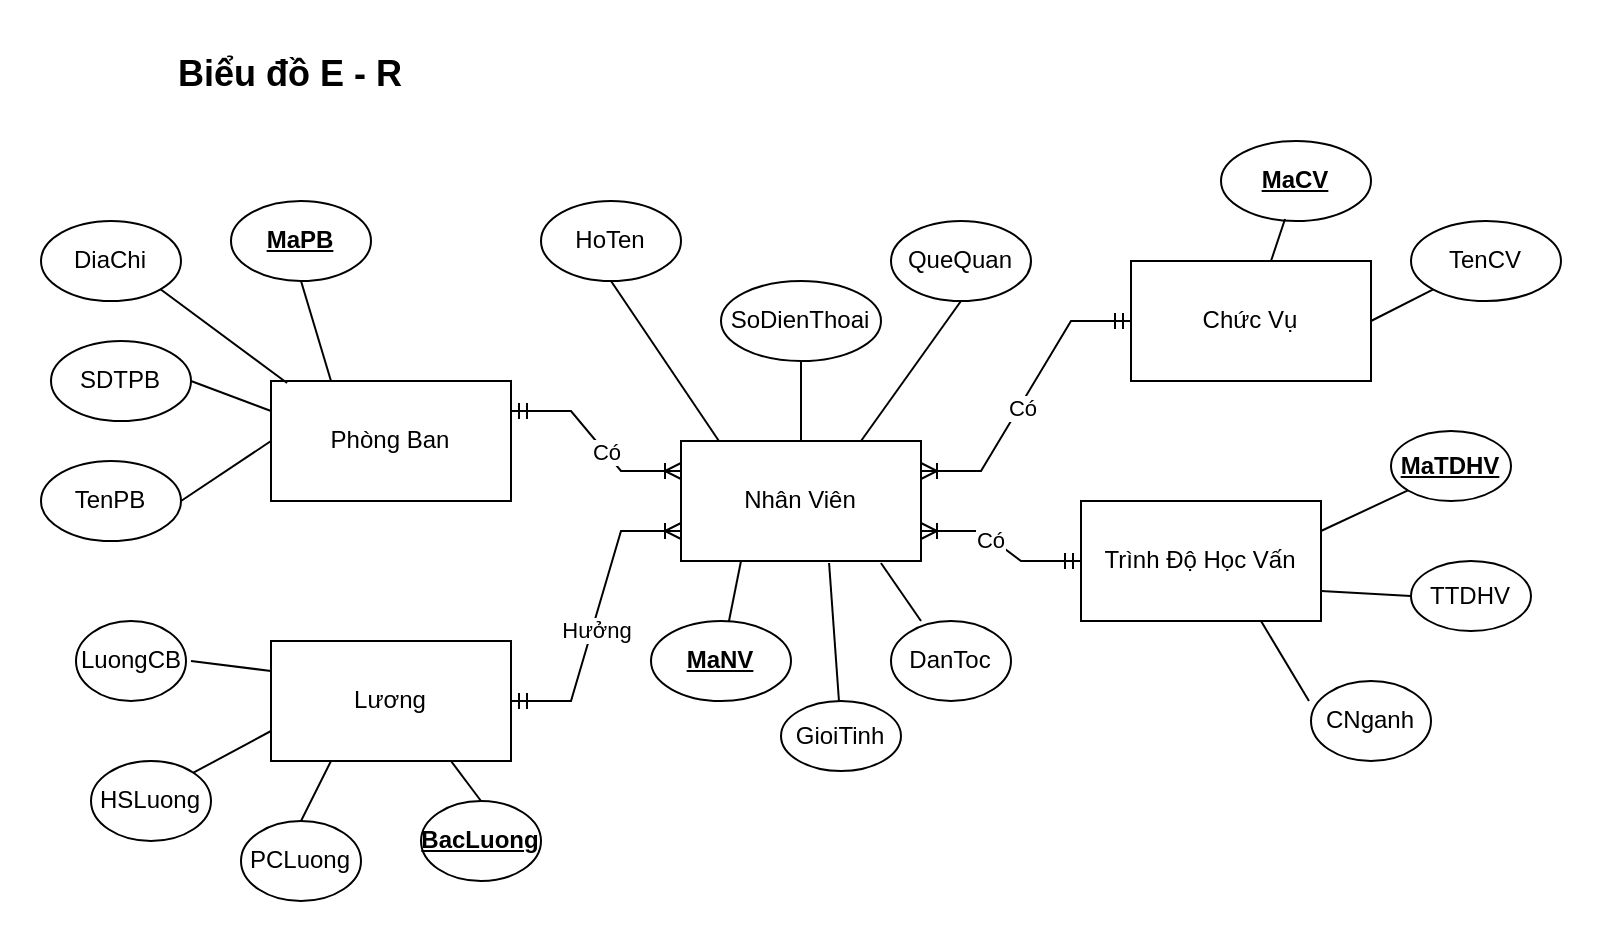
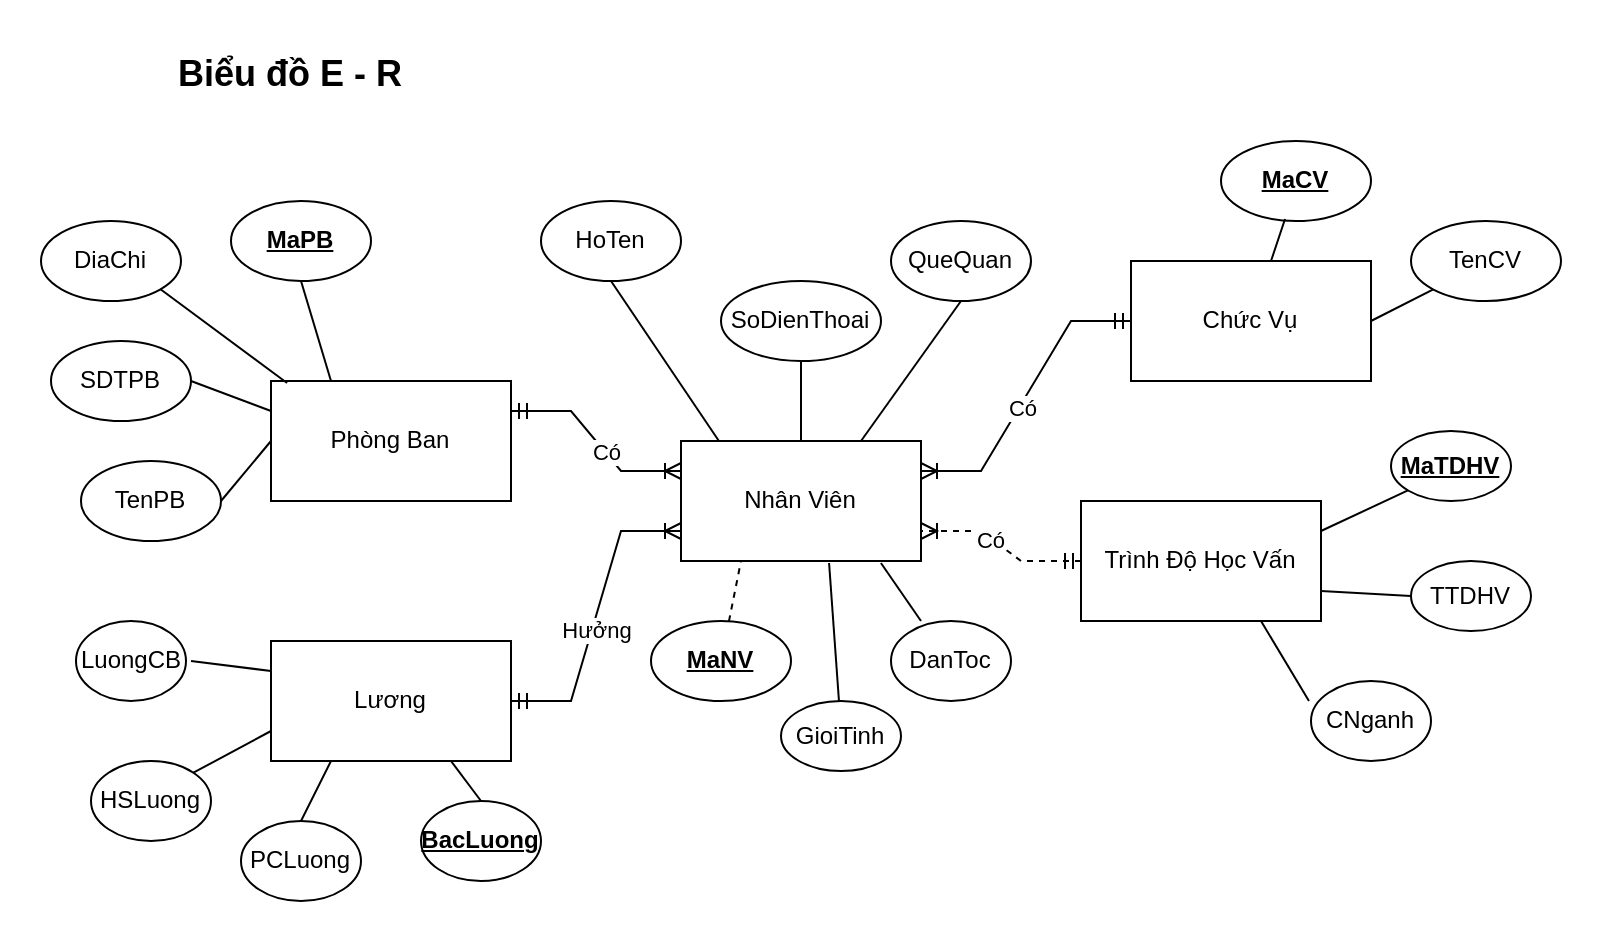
node "TenPB": moved (111, 501) -> (151, 501)
edge "Nhân Viên" -- "Trình Độ Học Vấn": style solid -> dashed
edge "Nhân Viên" -- "MaNV": style solid -> dashed
